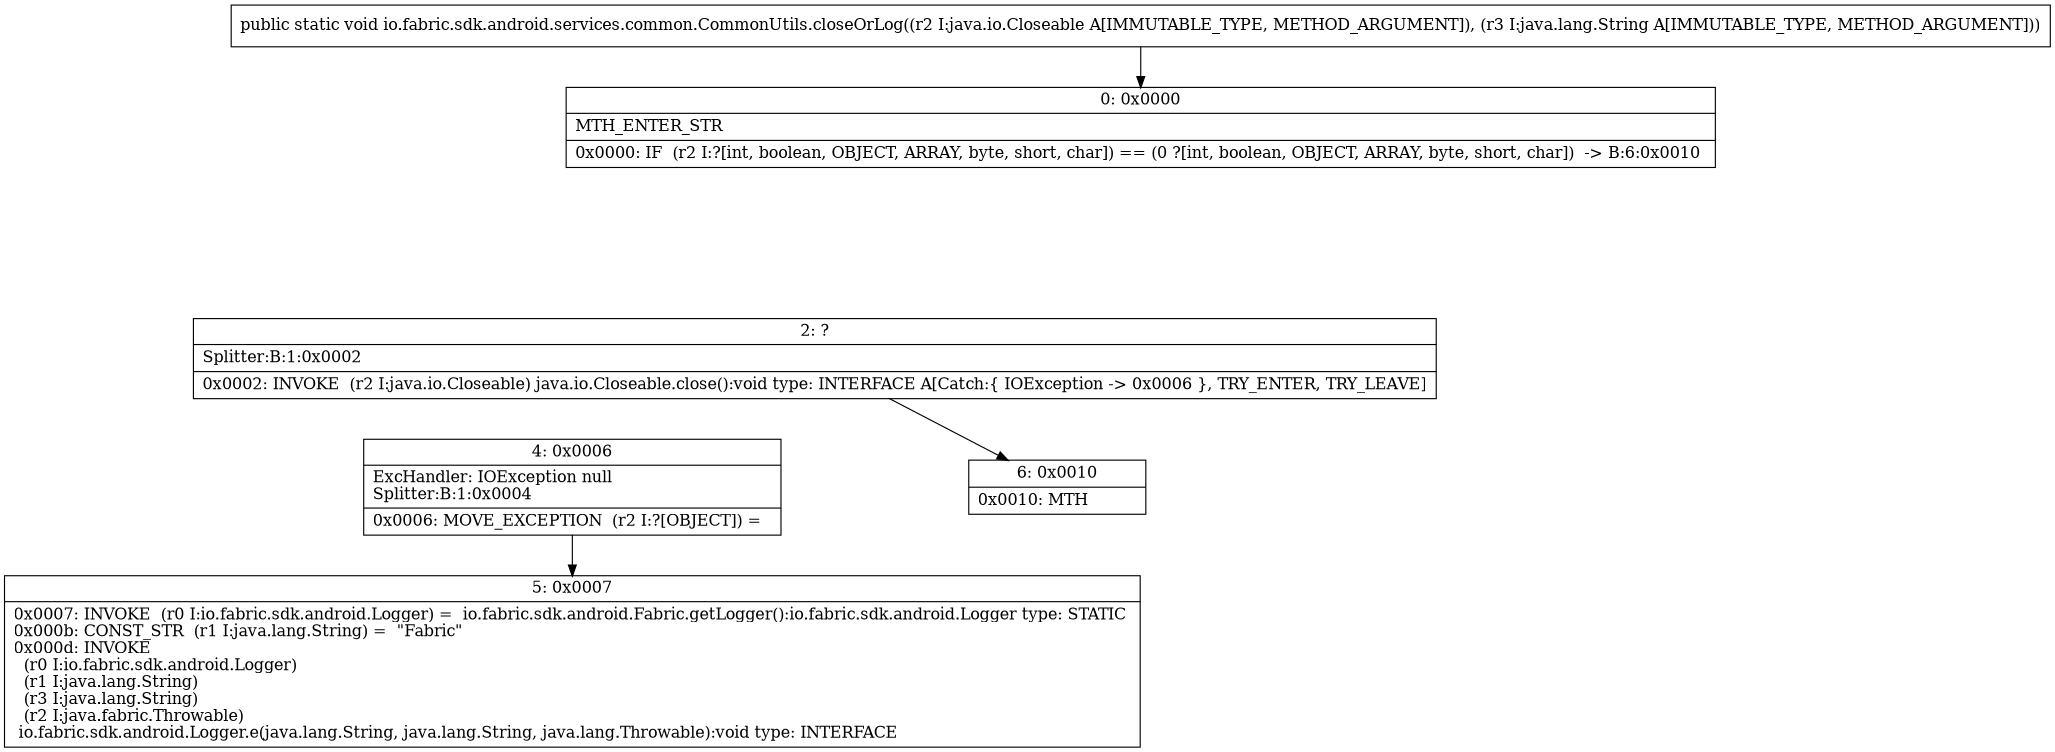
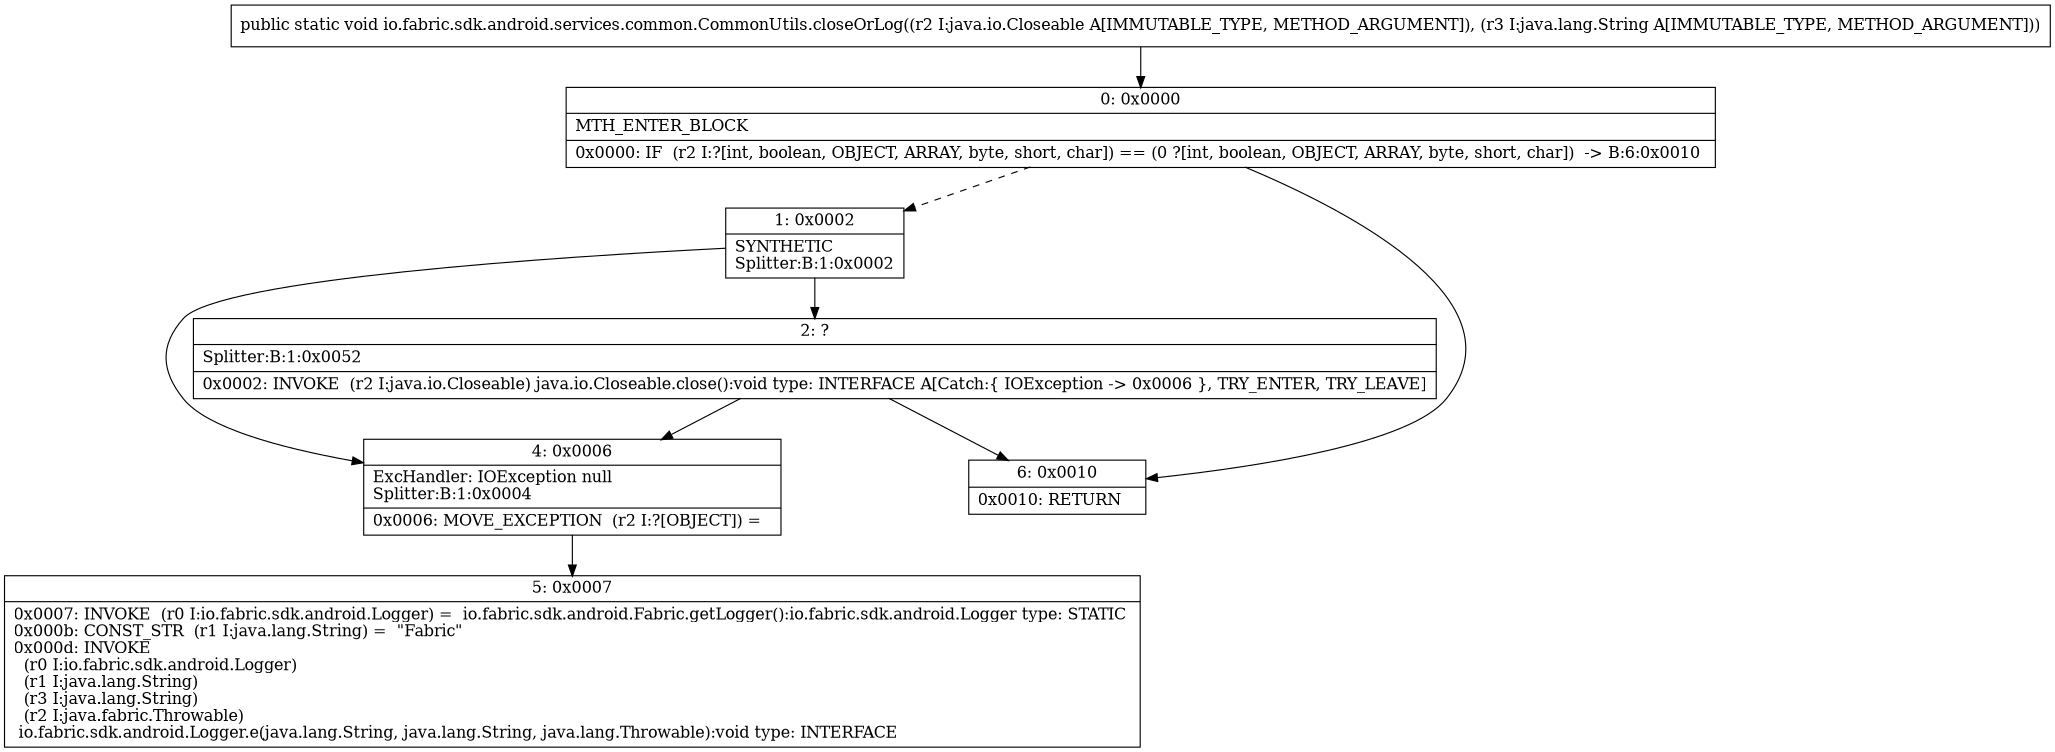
node "0: 0x0000": text "MTH_ENTER_STR" -> "MTH_ENTER_BLOCK"
node "1: 0x0002": added
node "2: ?": text "Splitter:B:1:0x0002" -> "Splitter:B:1:0x0052"
edge "0: 0x0000" -> "6: 0x0010": added
edge "2: ?" -> "4: 0x0006": added
node "6: 0x0010": text "0x0010: MTH" -> "0x0010: RETURN"
